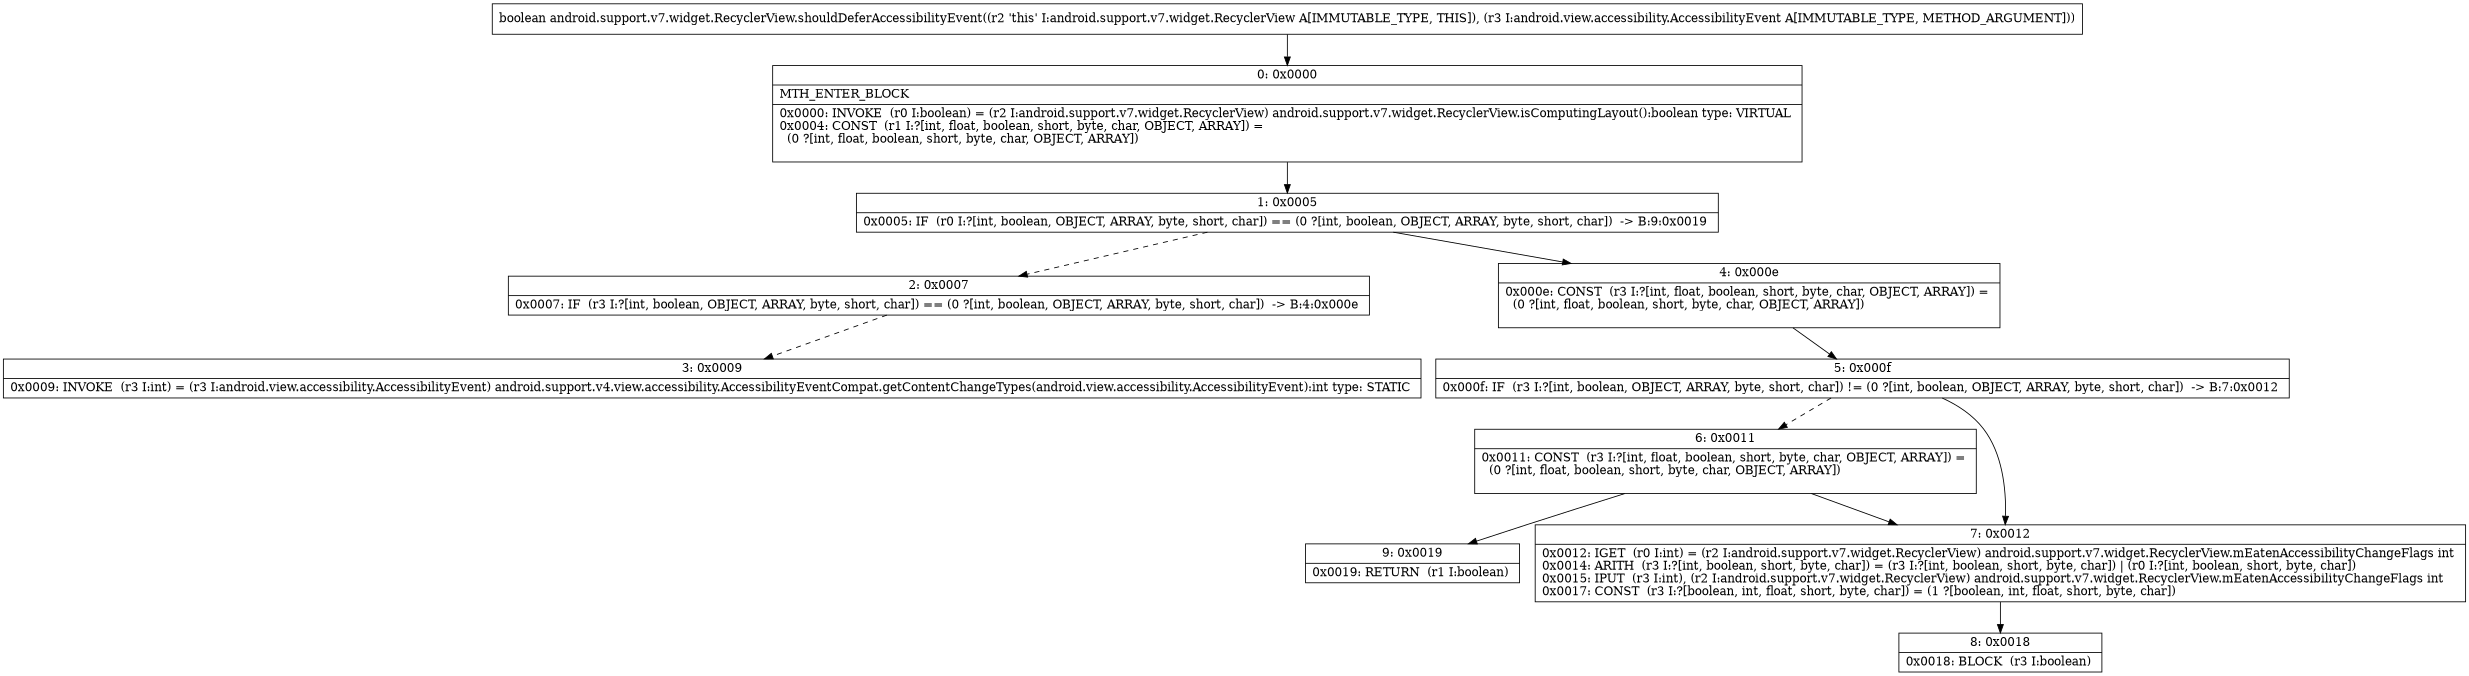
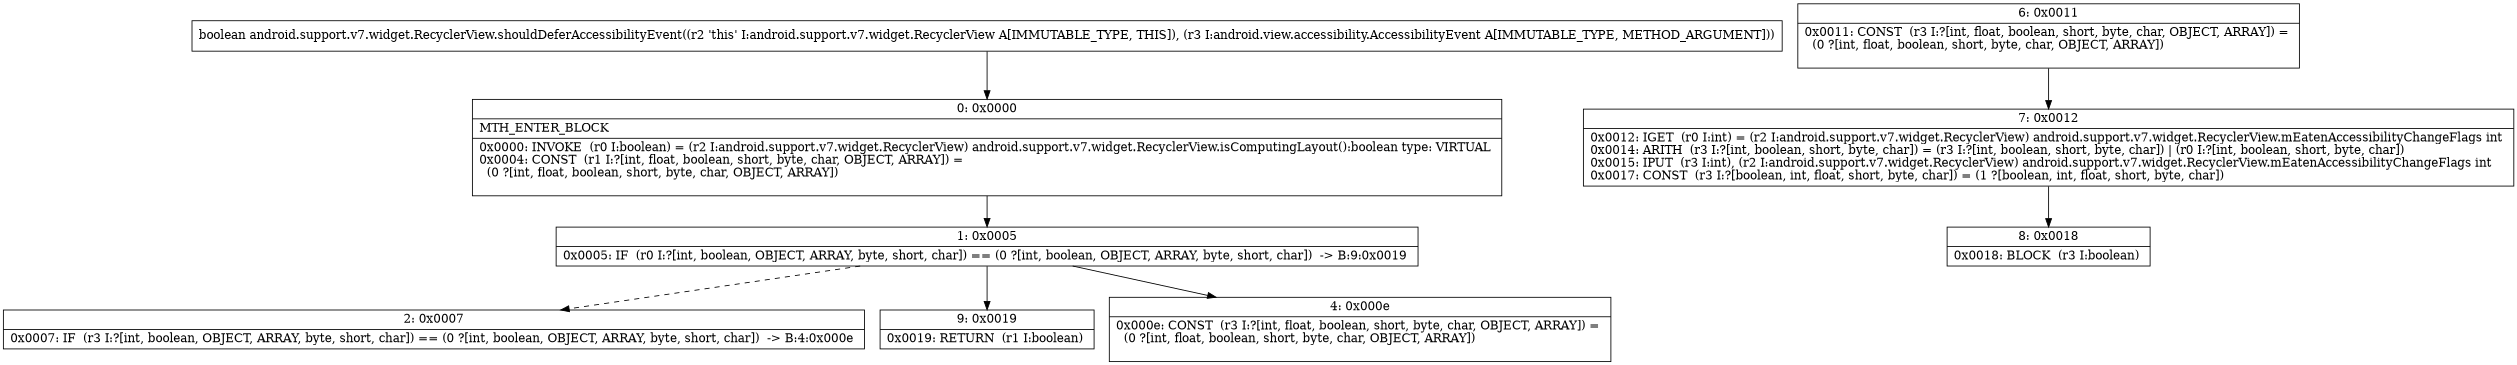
node "3: 0x0009": removed
node "5: 0x000f": removed
edge "6: 0x0011" -> "9: 0x0019": now "1: 0x0005" -> "9: 0x0019"
